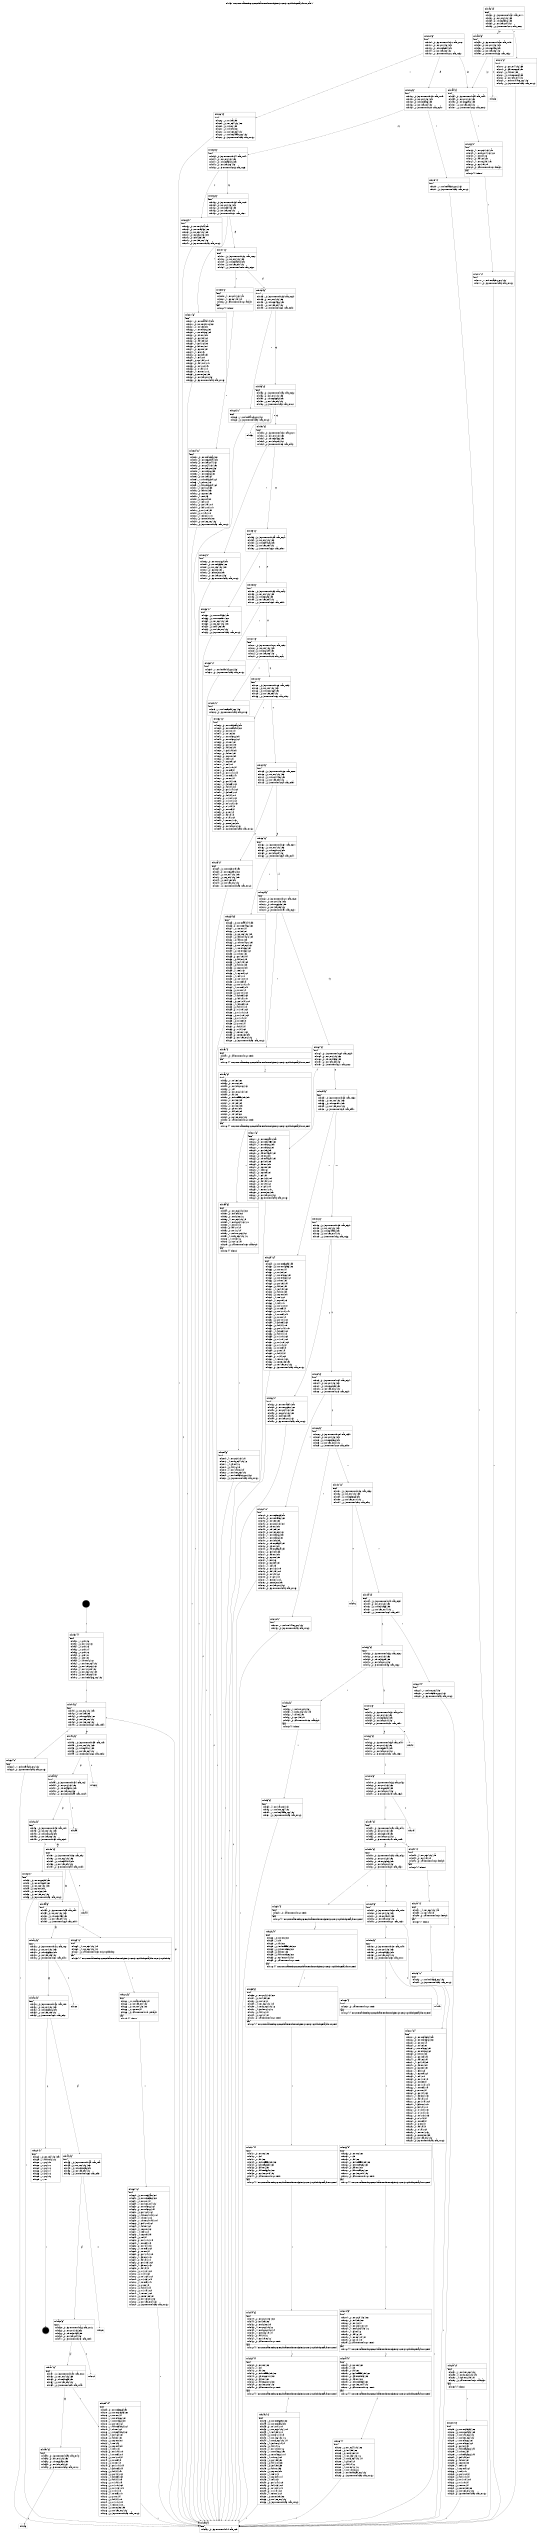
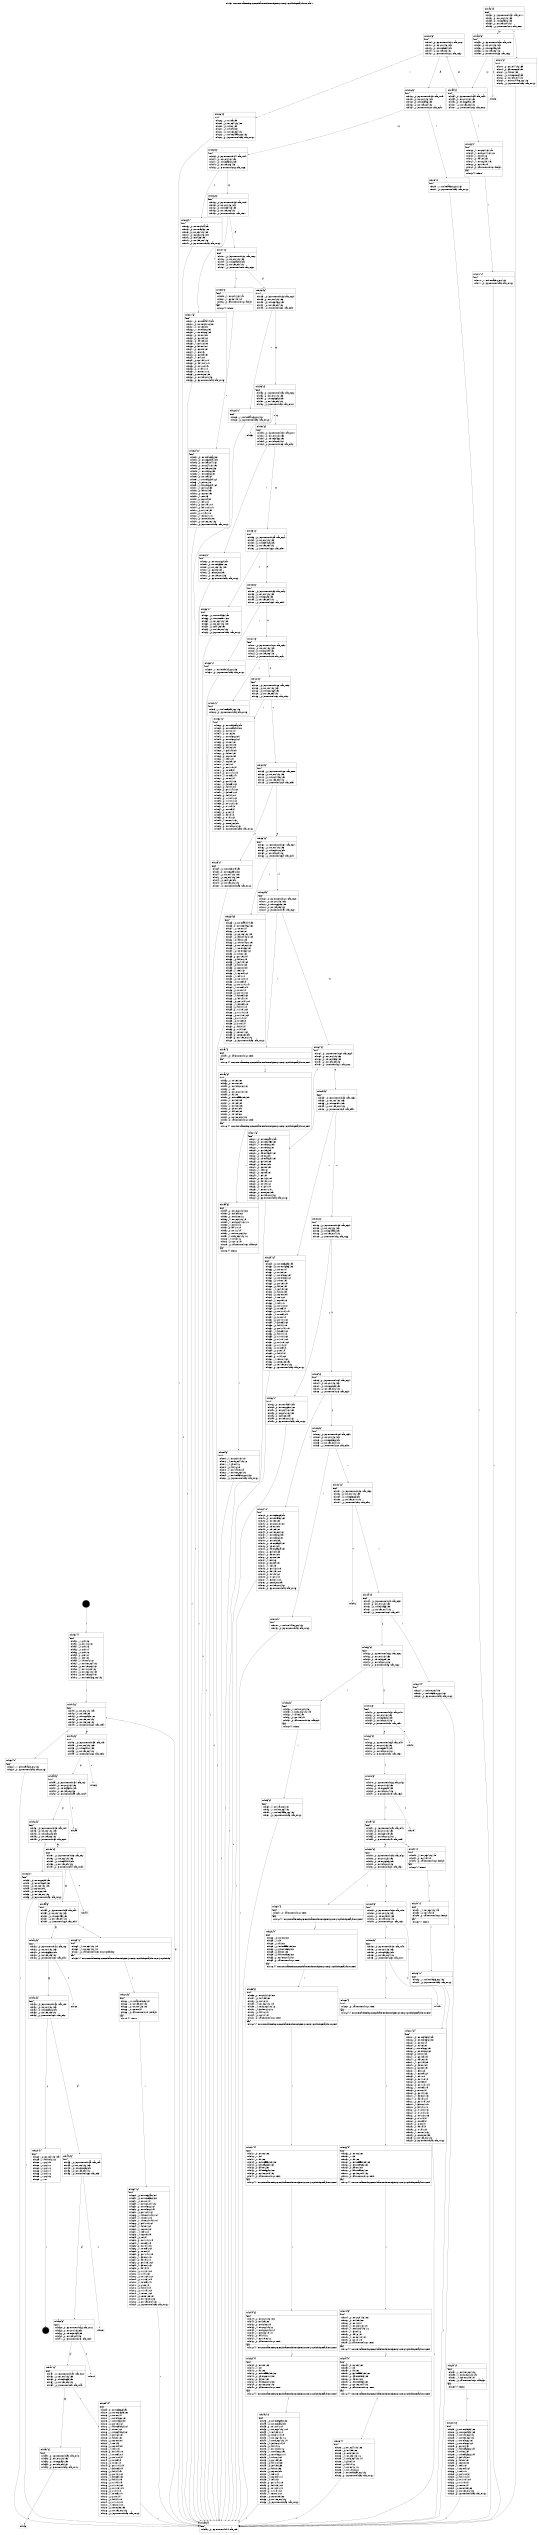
edge "0x401b0d [25]" -> "0x401af4 [25]": reversed
